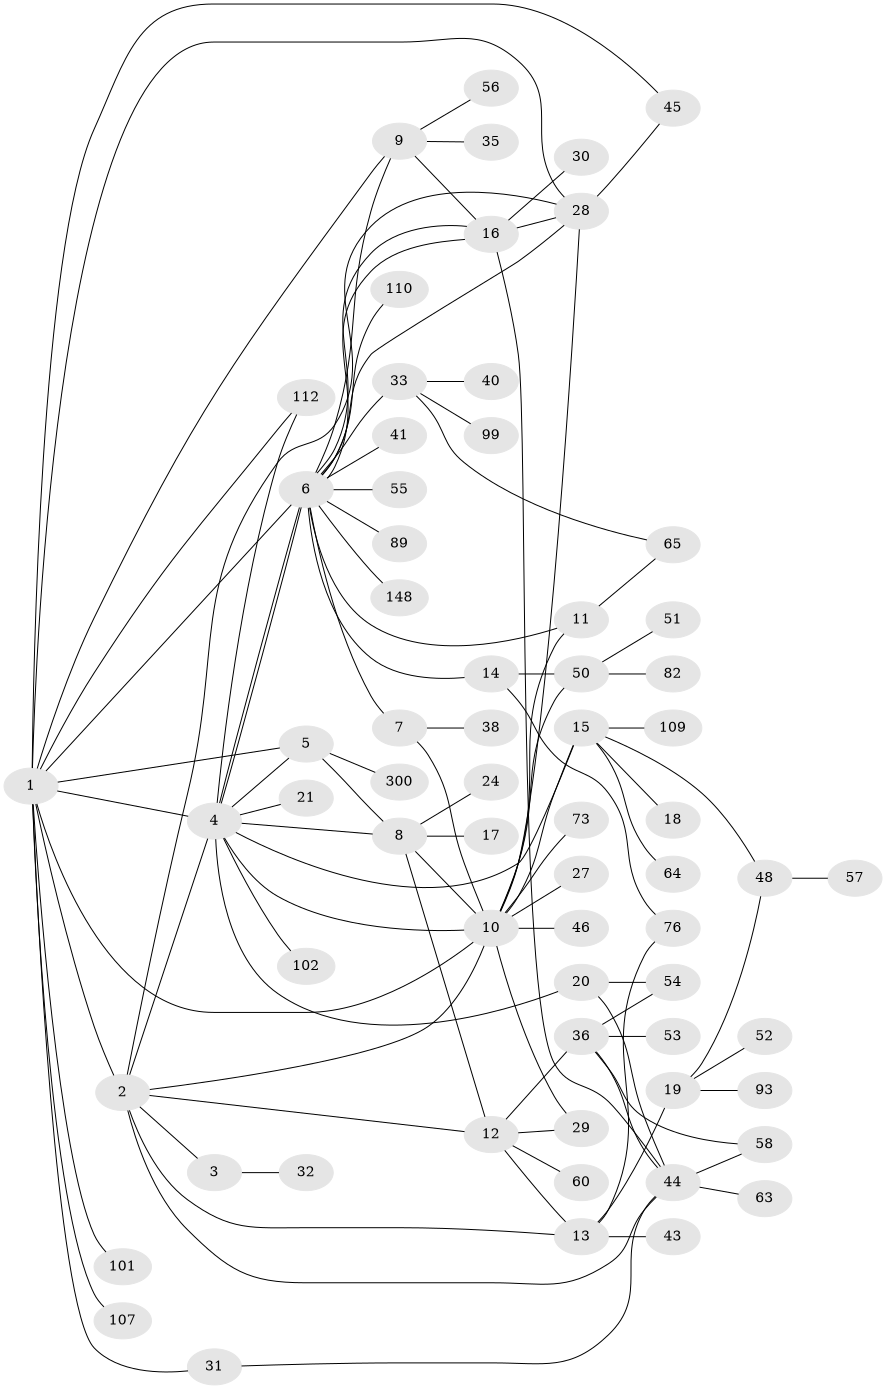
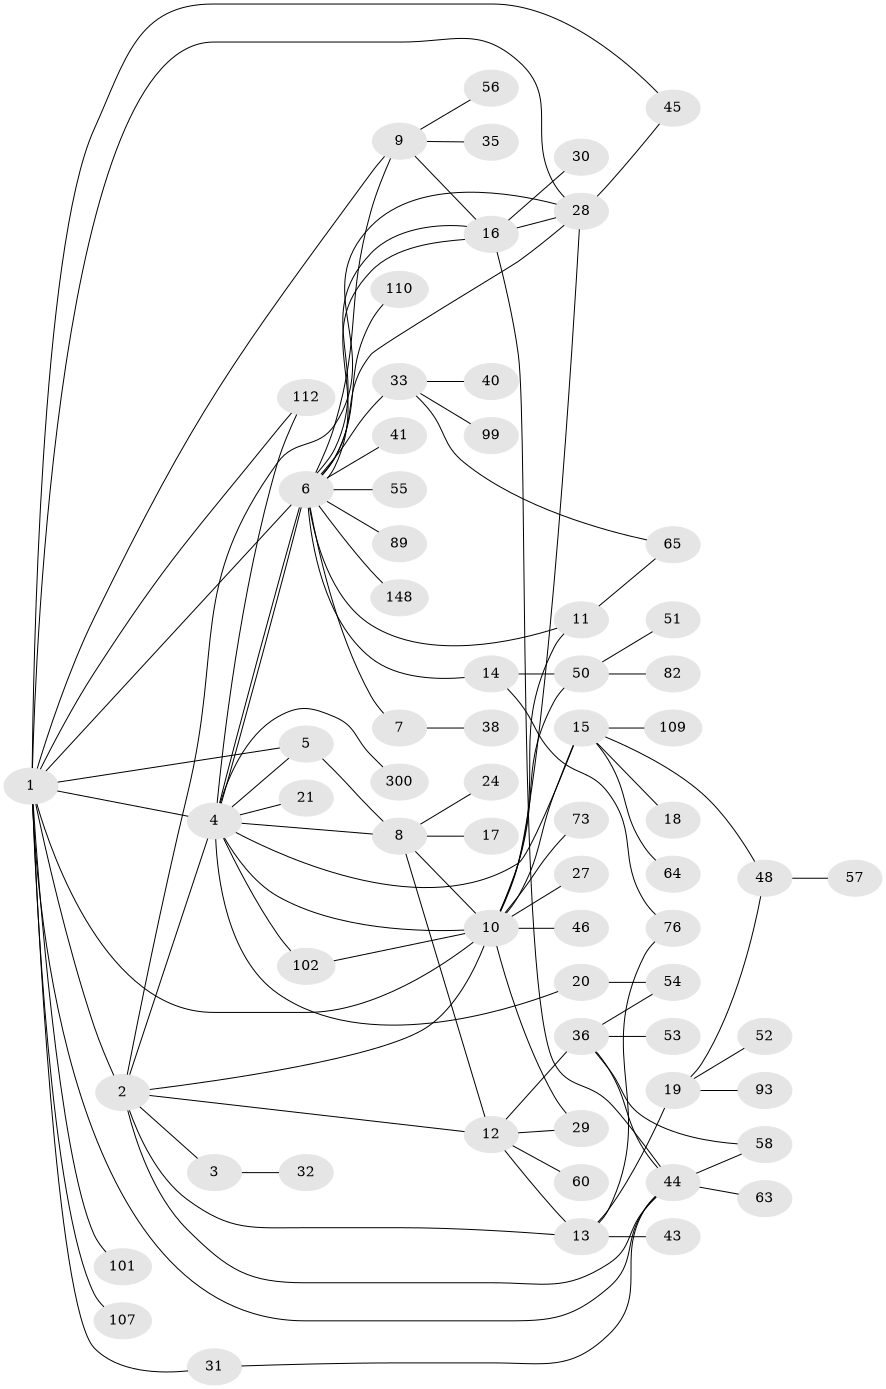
edge "5" -- "300": now "4" -- "300"
edge "7" -- "10": now "102" -- "10"
edge "20" -- "44": now "1" -- "44"
